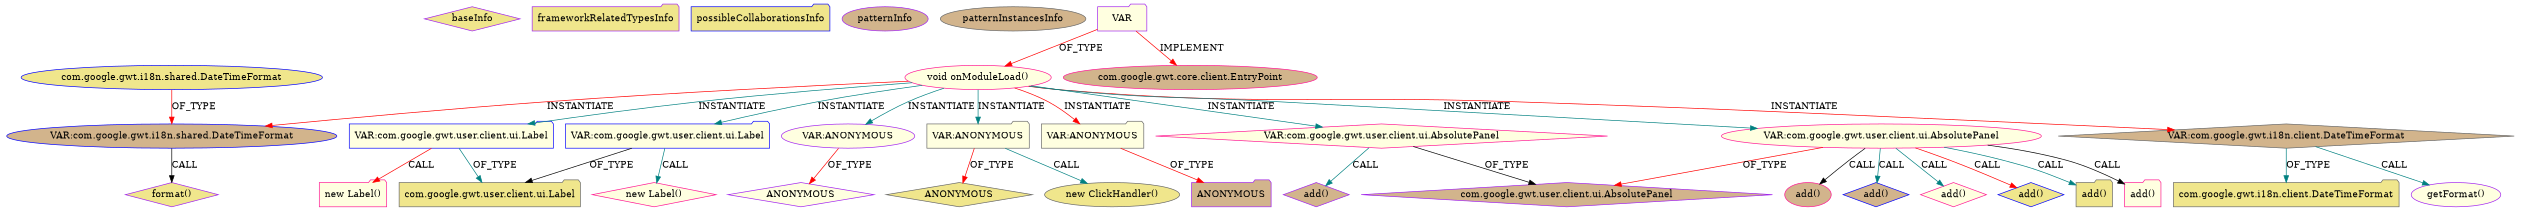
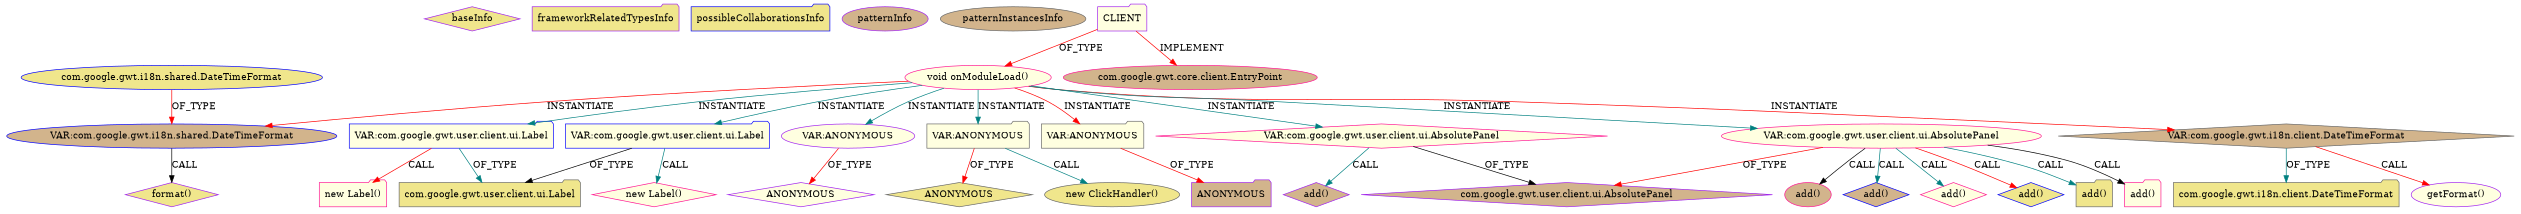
node "VAR": label "VAR" -> "CLIENT"
edge "VAR:com.google.gwt.i18n.client.DateTimeFormat" -> "getFormat()": color teal -> red
